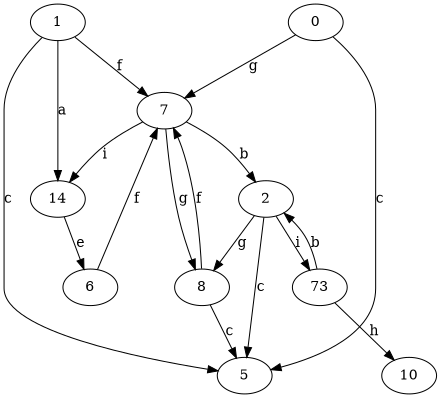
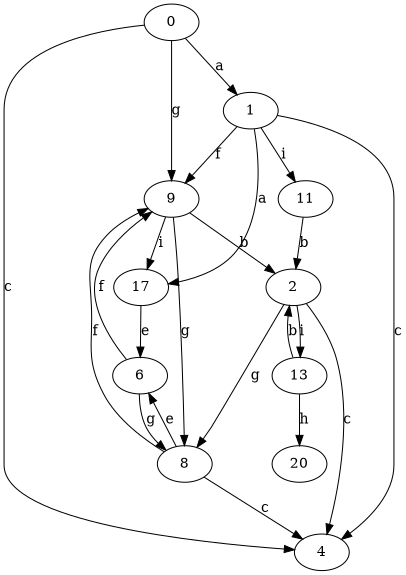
edge "0" -> "1": added, label "a"
node "7": label "7" -> "9"
node "14": label "14" -> "17"
node "11": added
node "73": label "73" -> "13"
node "5": label "5" -> "4"
node "10": label "10" -> "20"
edge "6" -> "8": added, label "g"
edge "8" -> "6": added, label "e"
